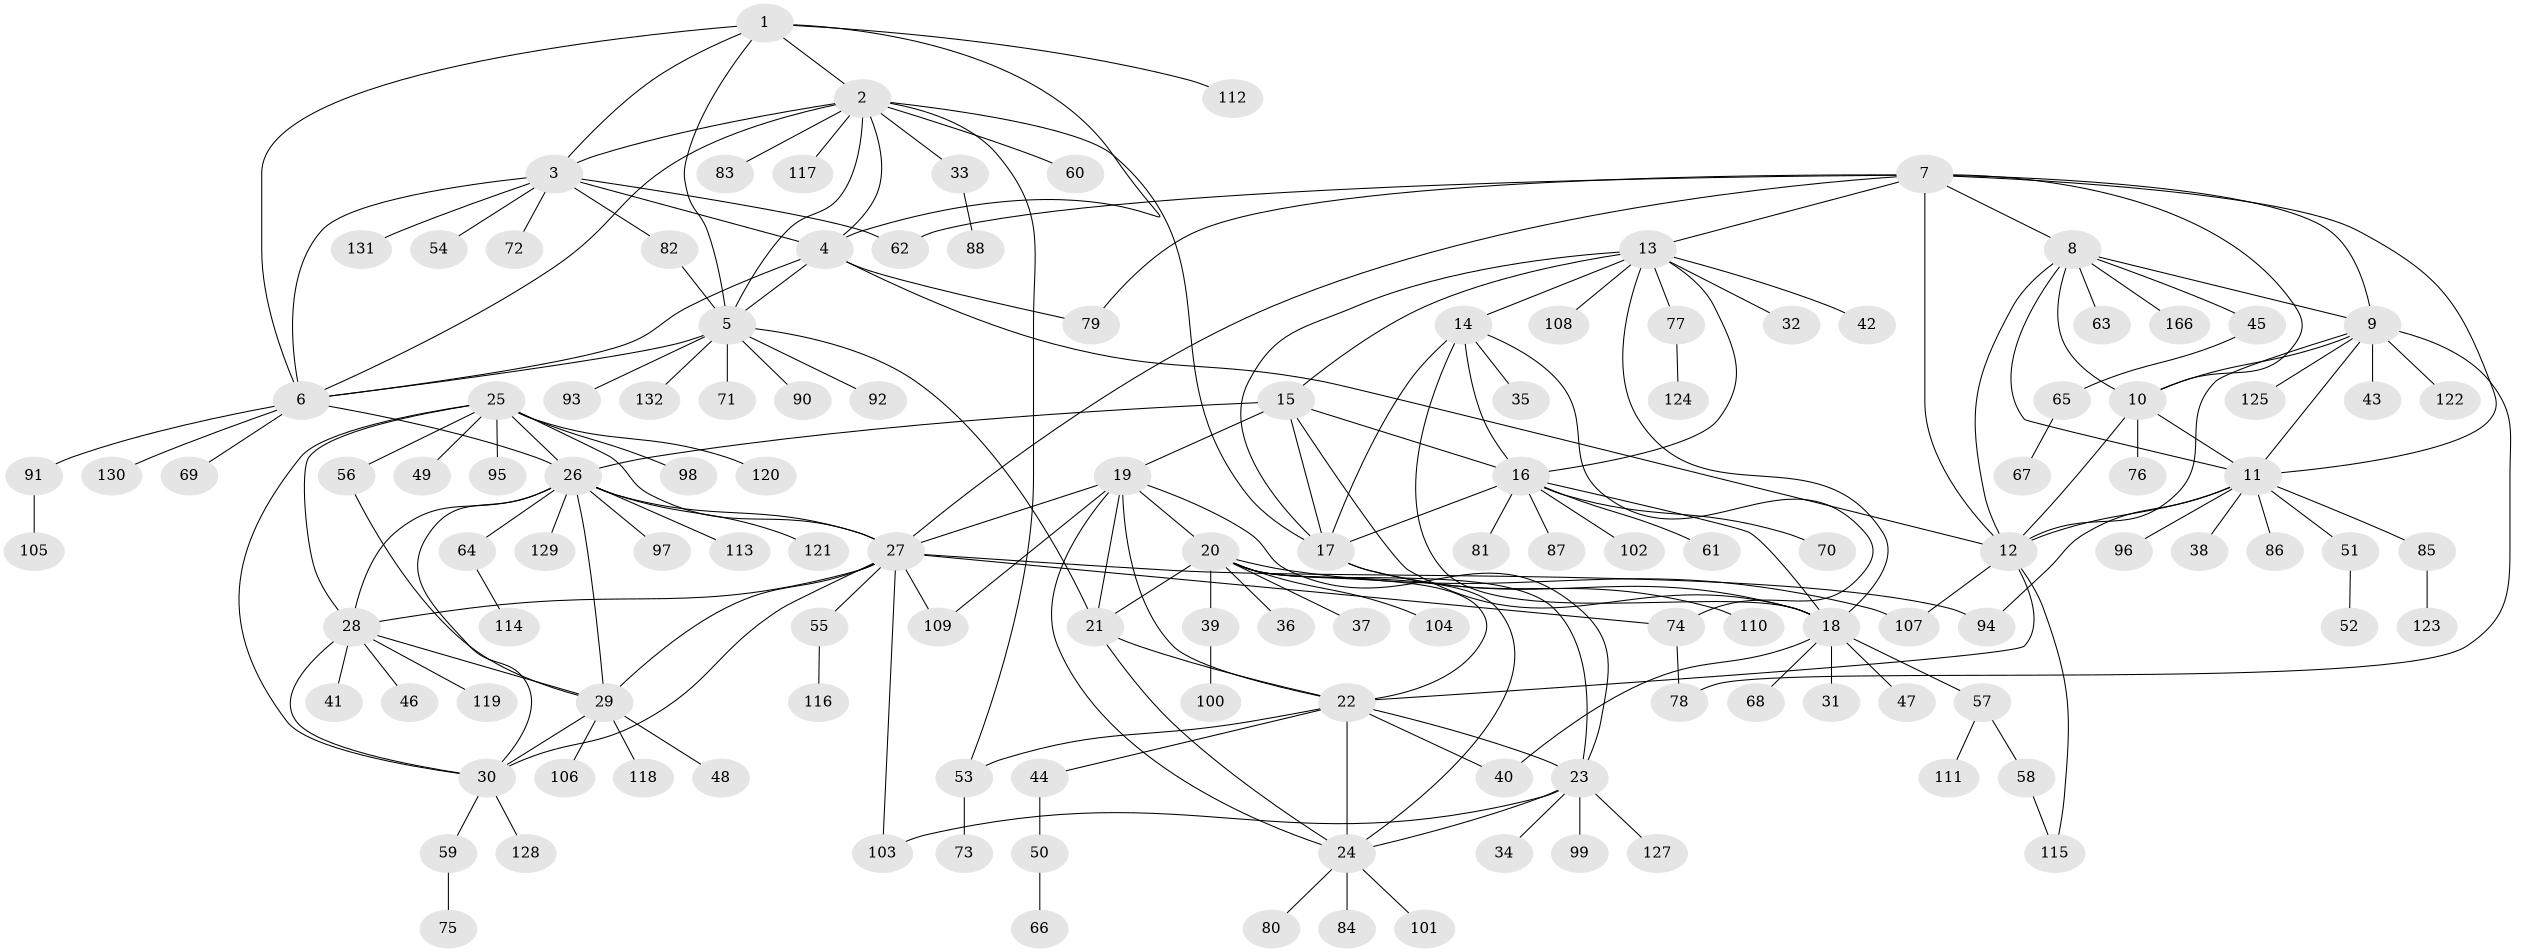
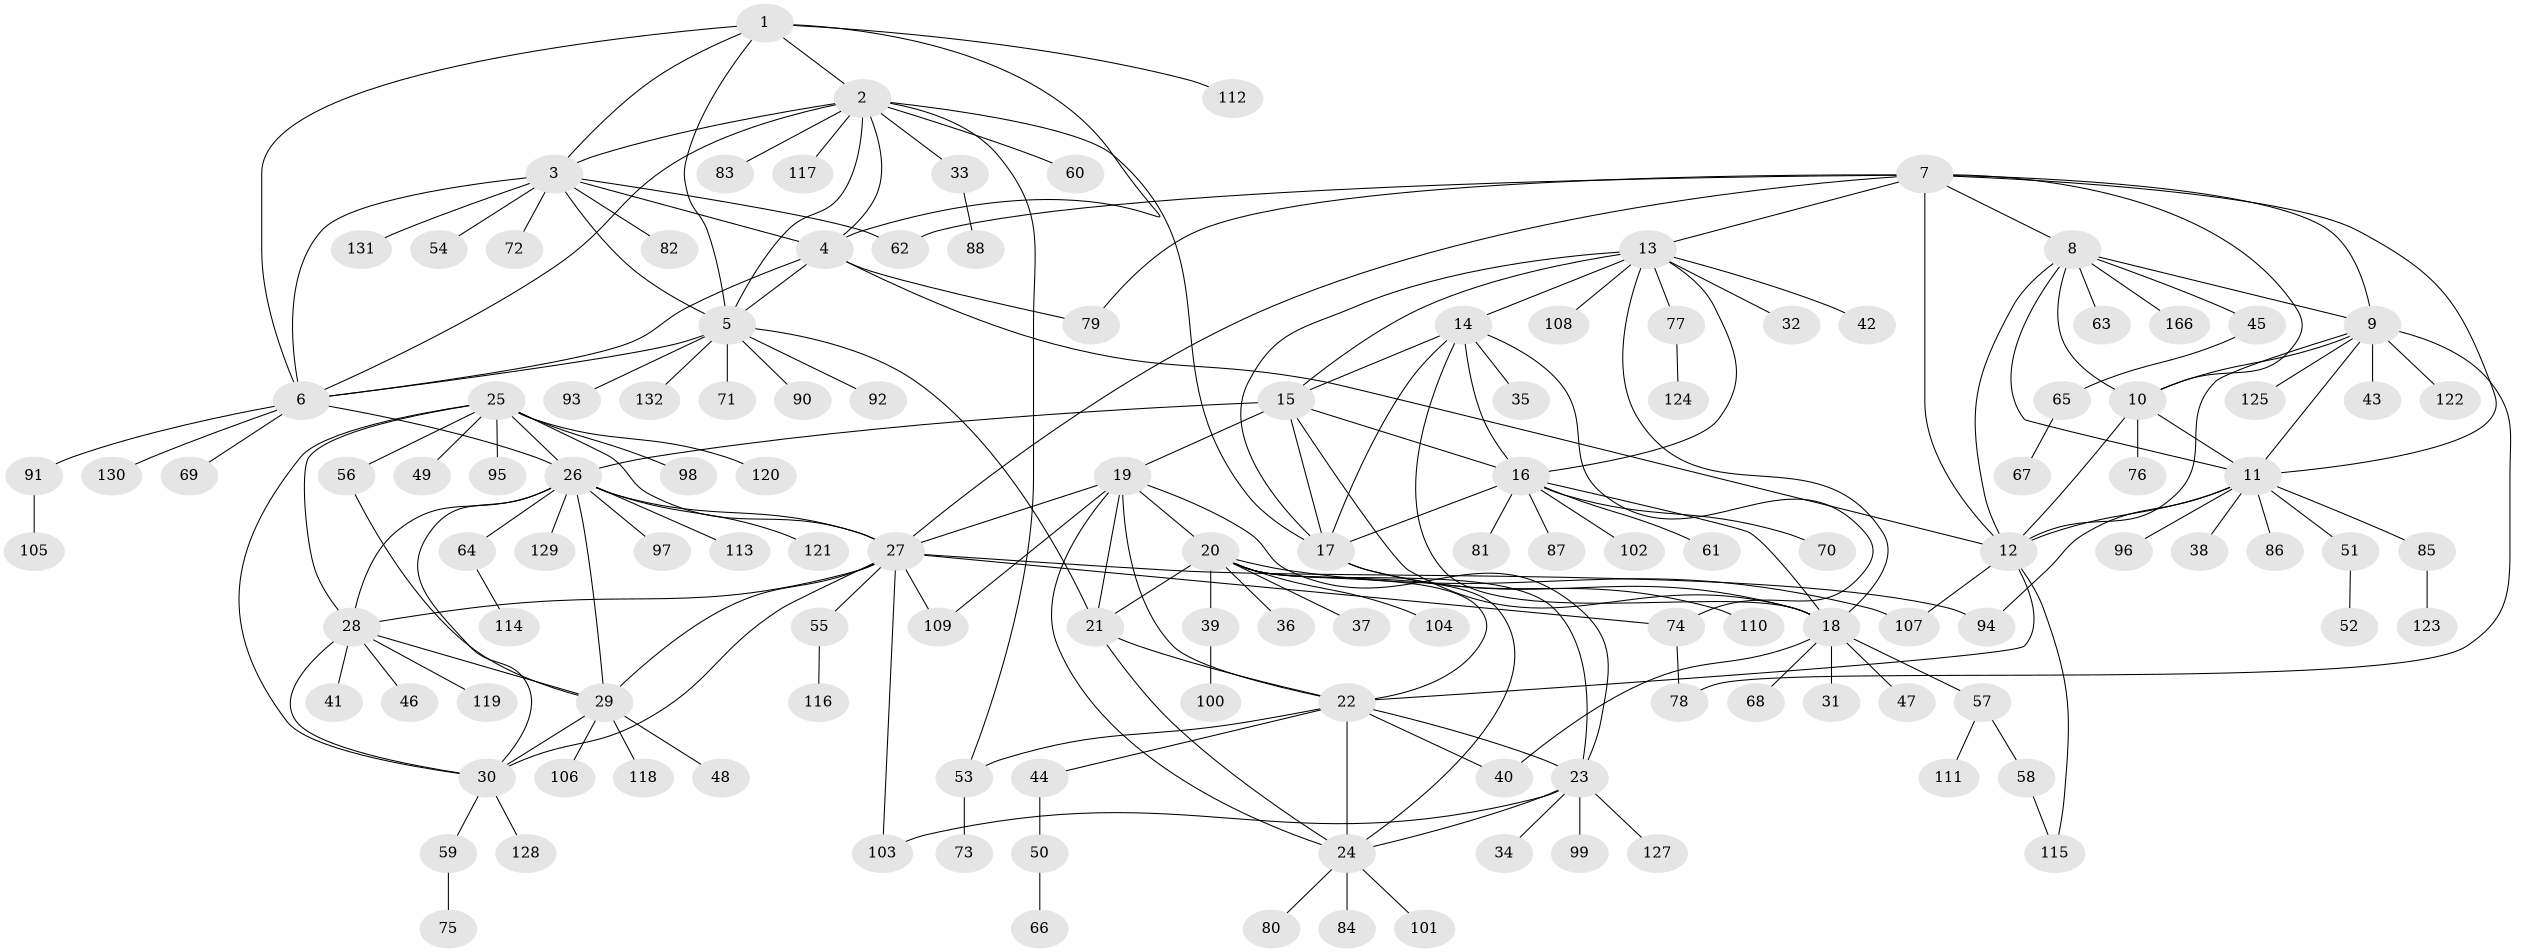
edge "82" -- "5": now "3" -- "5"
edge "14" -- "15": added
